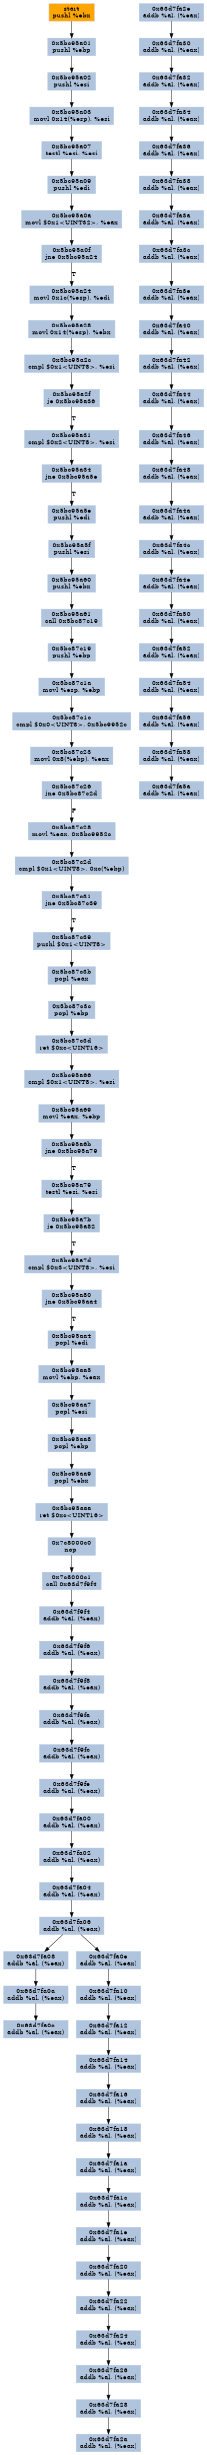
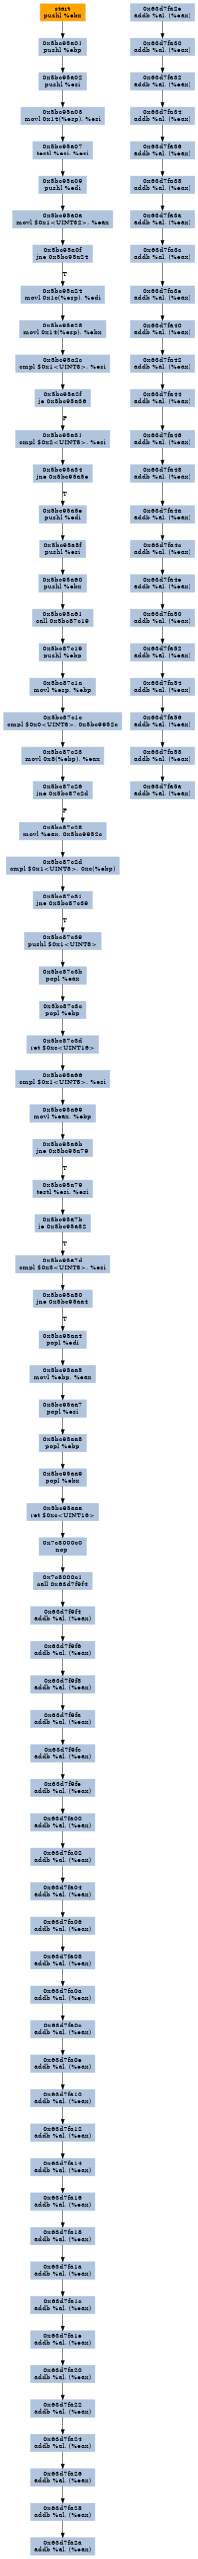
edge "0x5bc95a2f je 0x5bc95a36" -> "0x5bc95a31 cmpl $0x2<UINT8>, %esi": label "T" -> "F"
edge "0x63d7fa06 addb %al, (%eax)" -> "0x63d7fa0e addb %al, (%eax)": now "0x63d7fa0c addb %al, (%eax)" -> "0x63d7fa0e addb %al, (%eax)"
